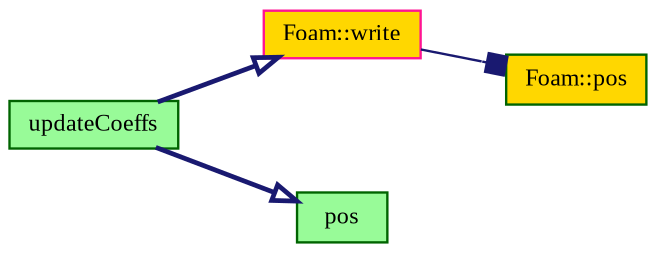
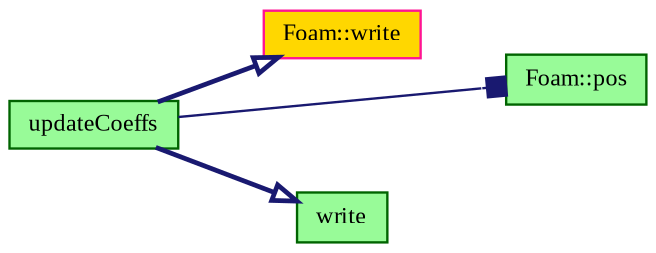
edge "Foam::write" -> "Foam::pos": now "updateCoeffs" -> "Foam::pos"
node "Foam::pos": fillcolor gold -> palegreen
node "pos": label "pos" -> "write"
